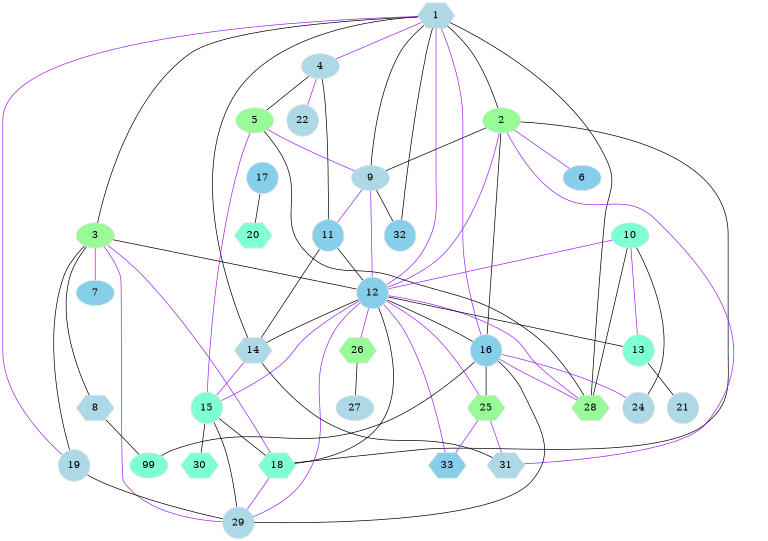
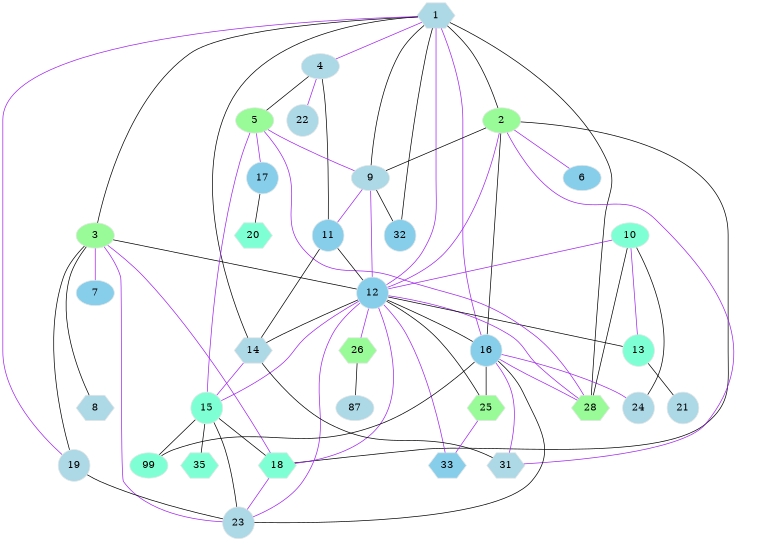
edge "5" -- "17": added
edge "5" -- "28": color black -> purple
edge "12" -- "25": color purple -> black
node "27": label "27" -> "87"
edge "12" -- "18": color black -> purple
edge "25" -- "31": now "16" -- "31"
edge "8" -- "99": now "15" -- "99"
node "30": label "30" -> "35"
node "29": label "29" -> "23"
